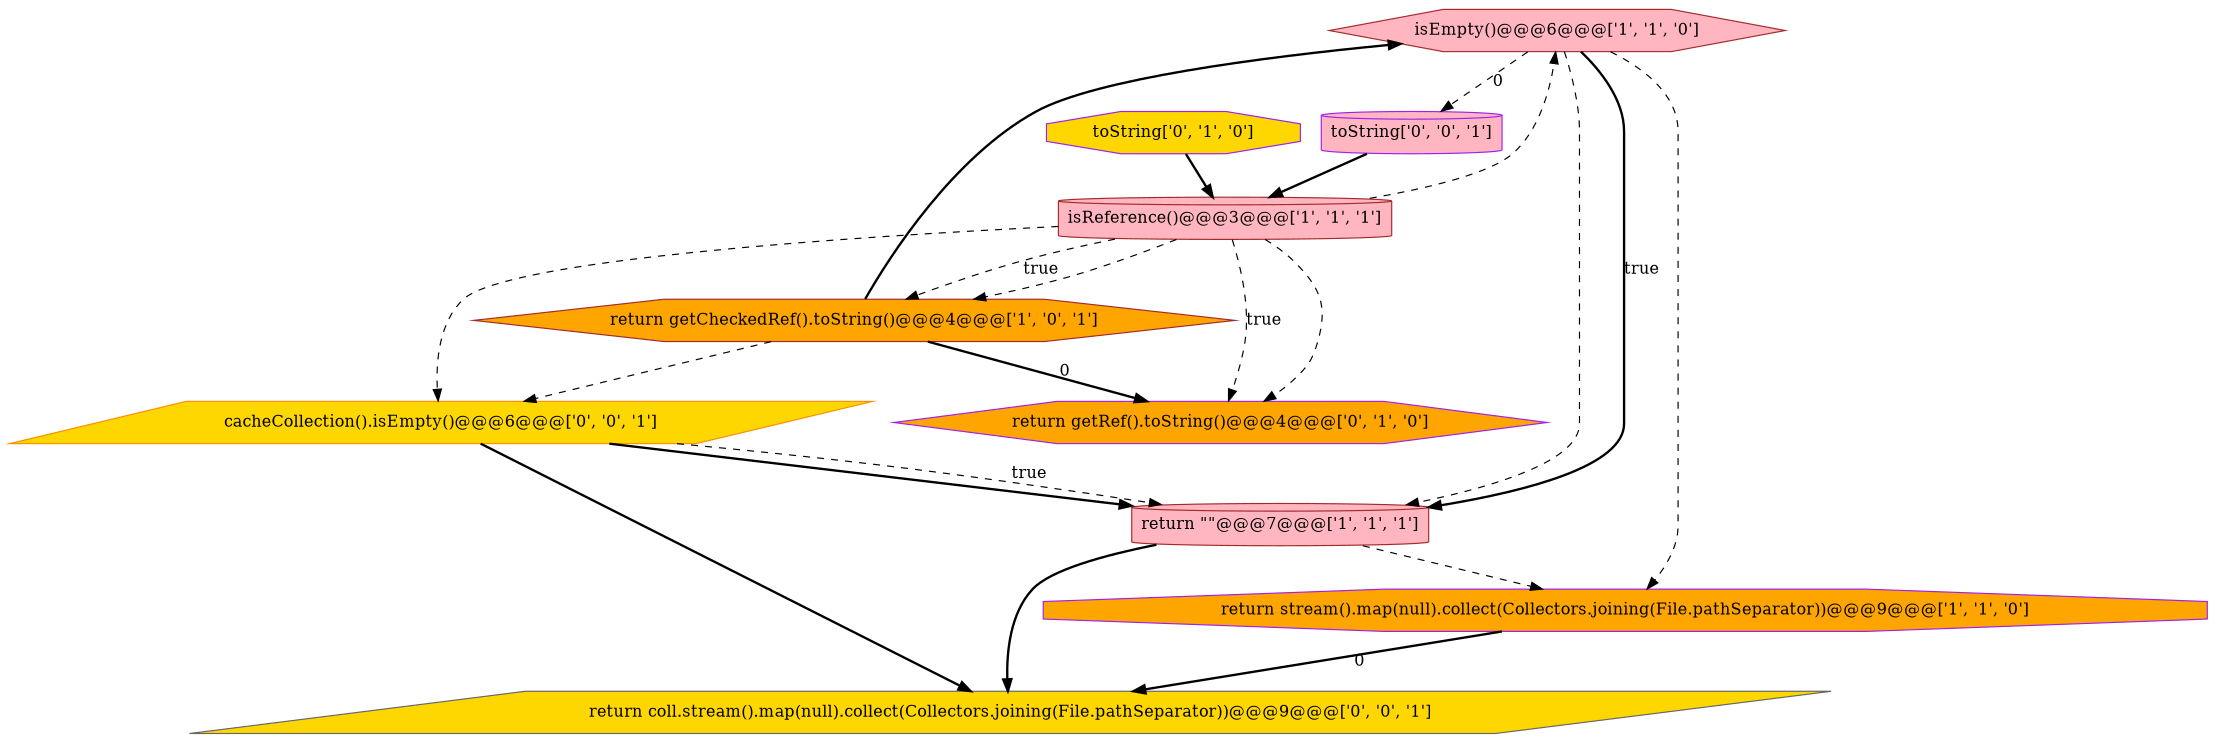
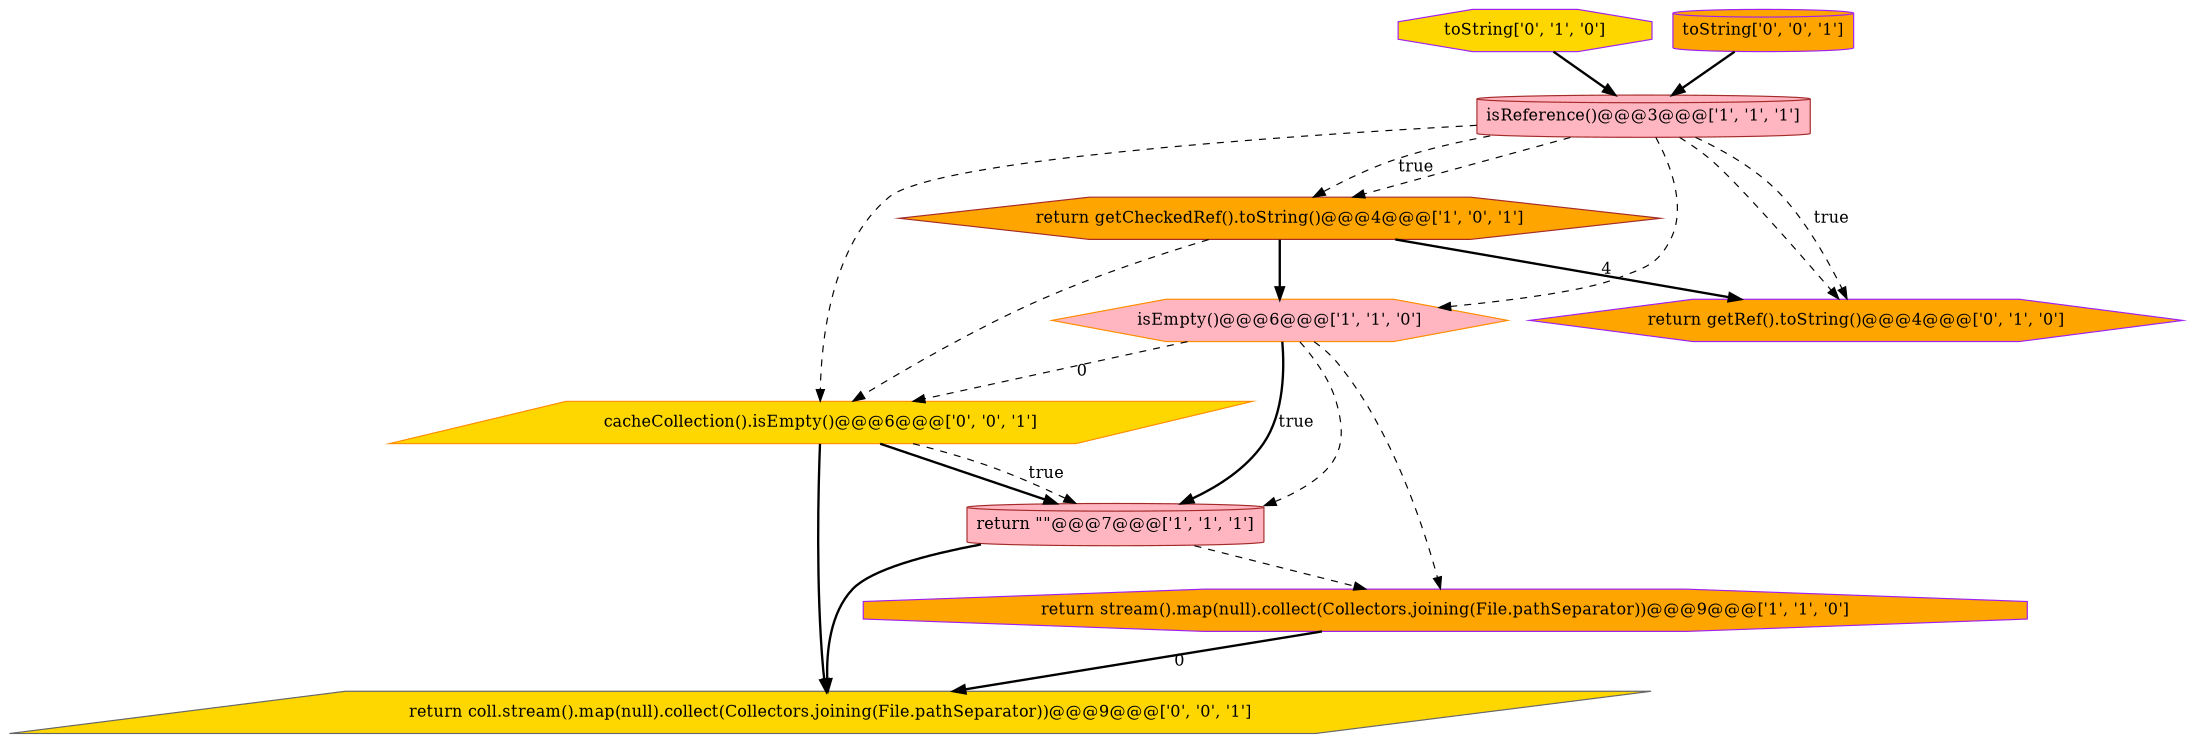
node "isEmpty()@@@6@@@['1', '1', '0']": color brown -> darkorange
edge "isEmpty()@@@6@@@['1', '1', '0']" -> "toString['0', '0', '1']": now "isEmpty()@@@6@@@['1', '1', '0']" -> "cacheCollection().isEmpty()@@@6@@@['0', '0', '1']"
node "toString['0', '0', '1']": fillcolor lightpink -> orange
edge "return getCheckedRef().toString()@@@4@@@['1', '0', '1']" -> "return getRef().toString()@@@4@@@['0', '1', '0']": label "0" -> "4"
